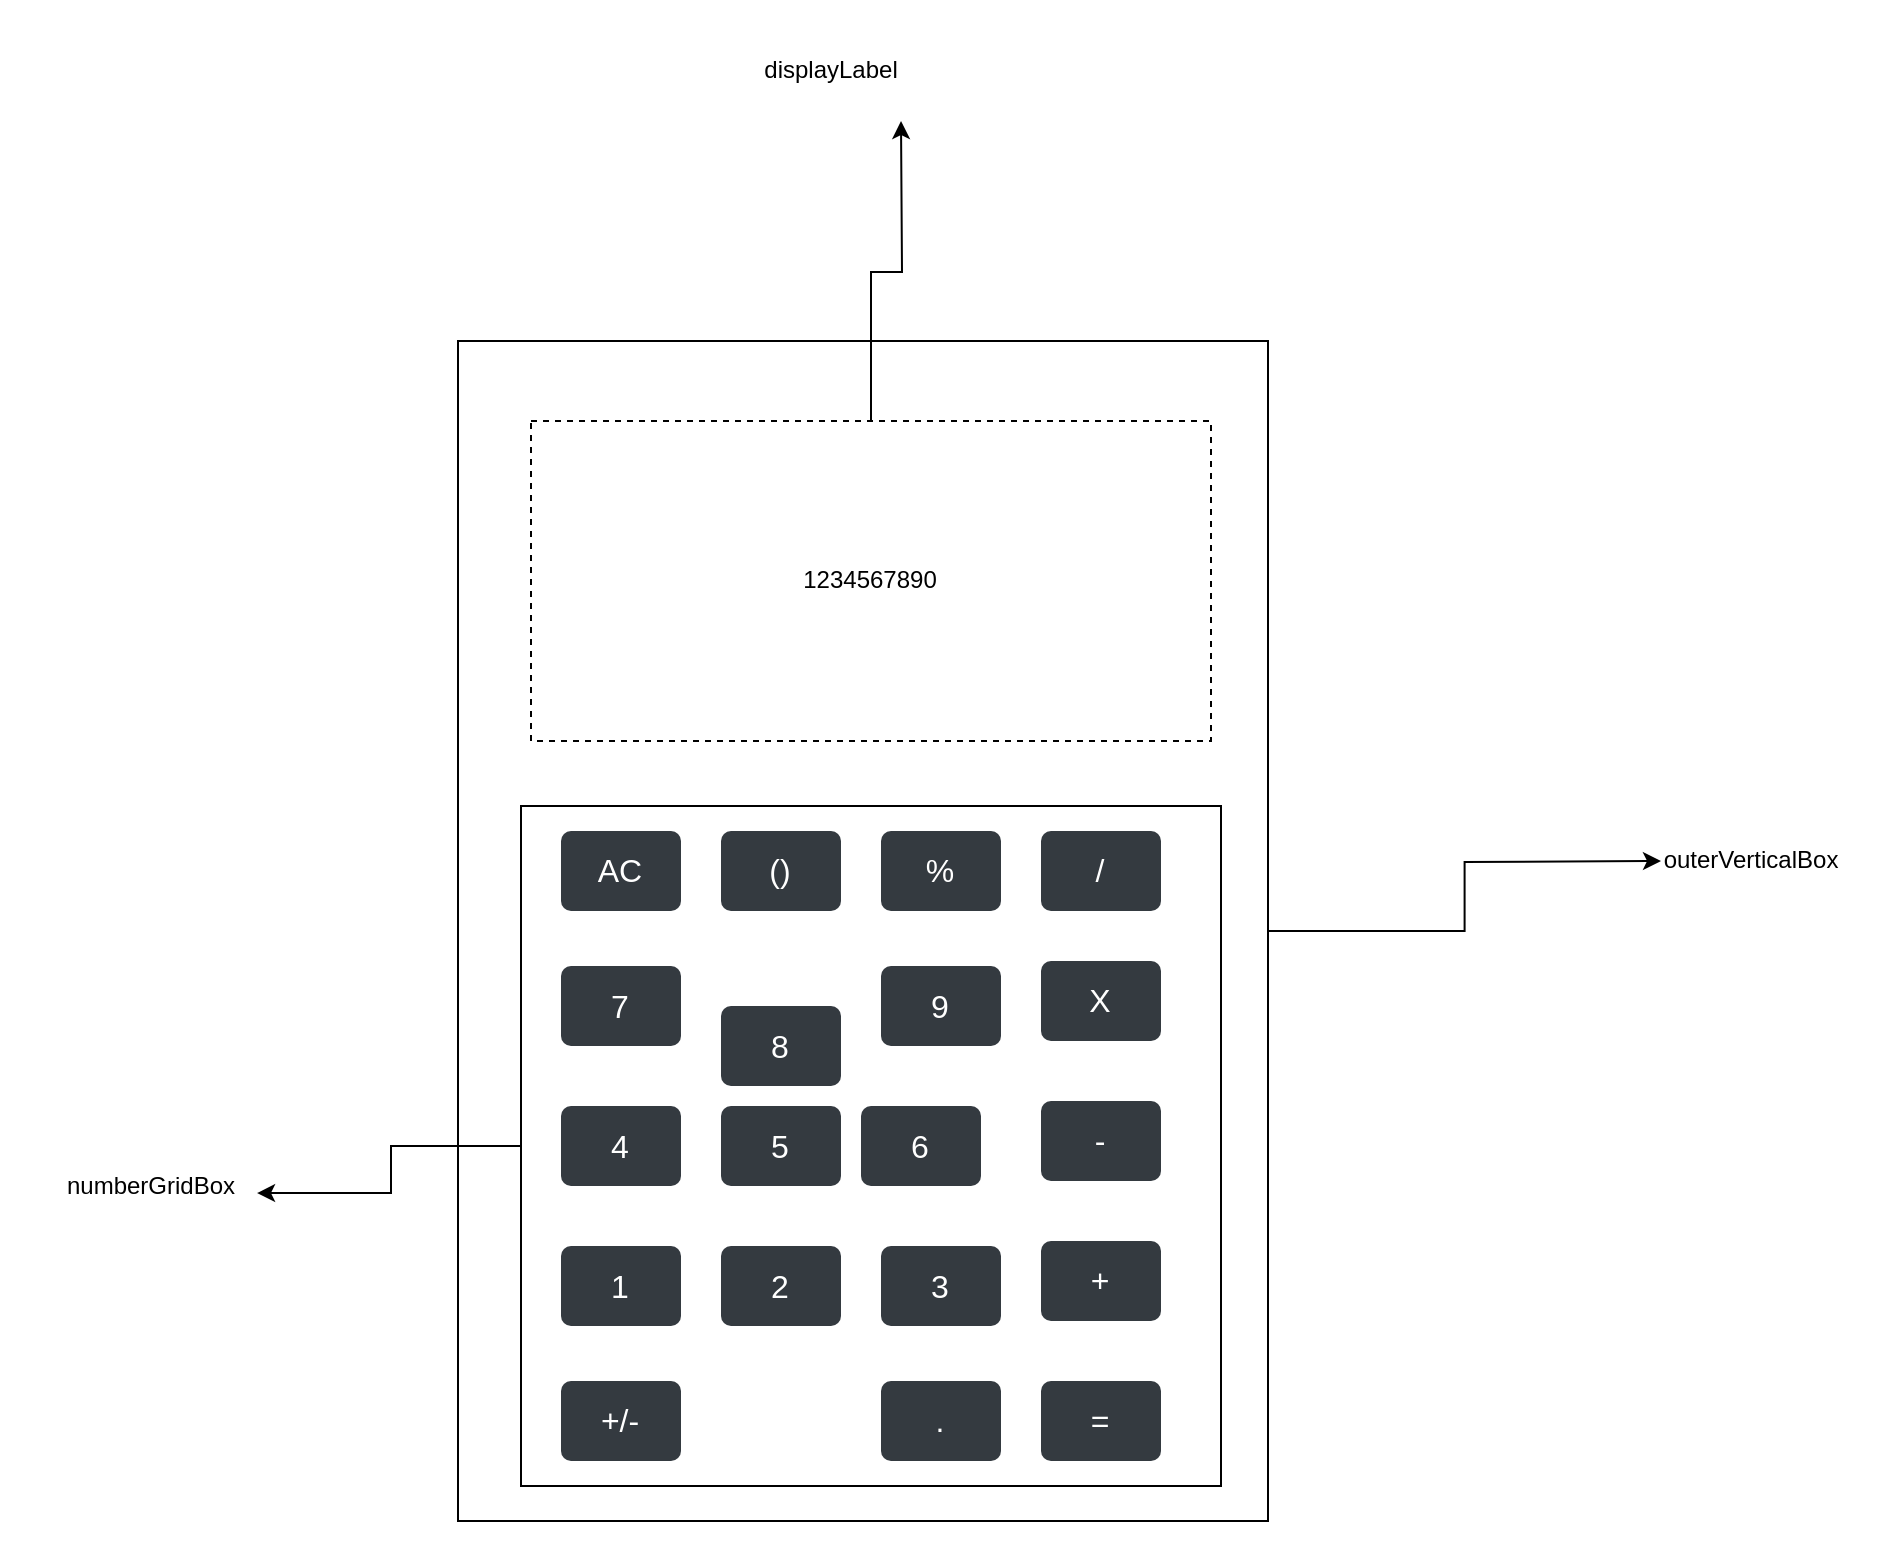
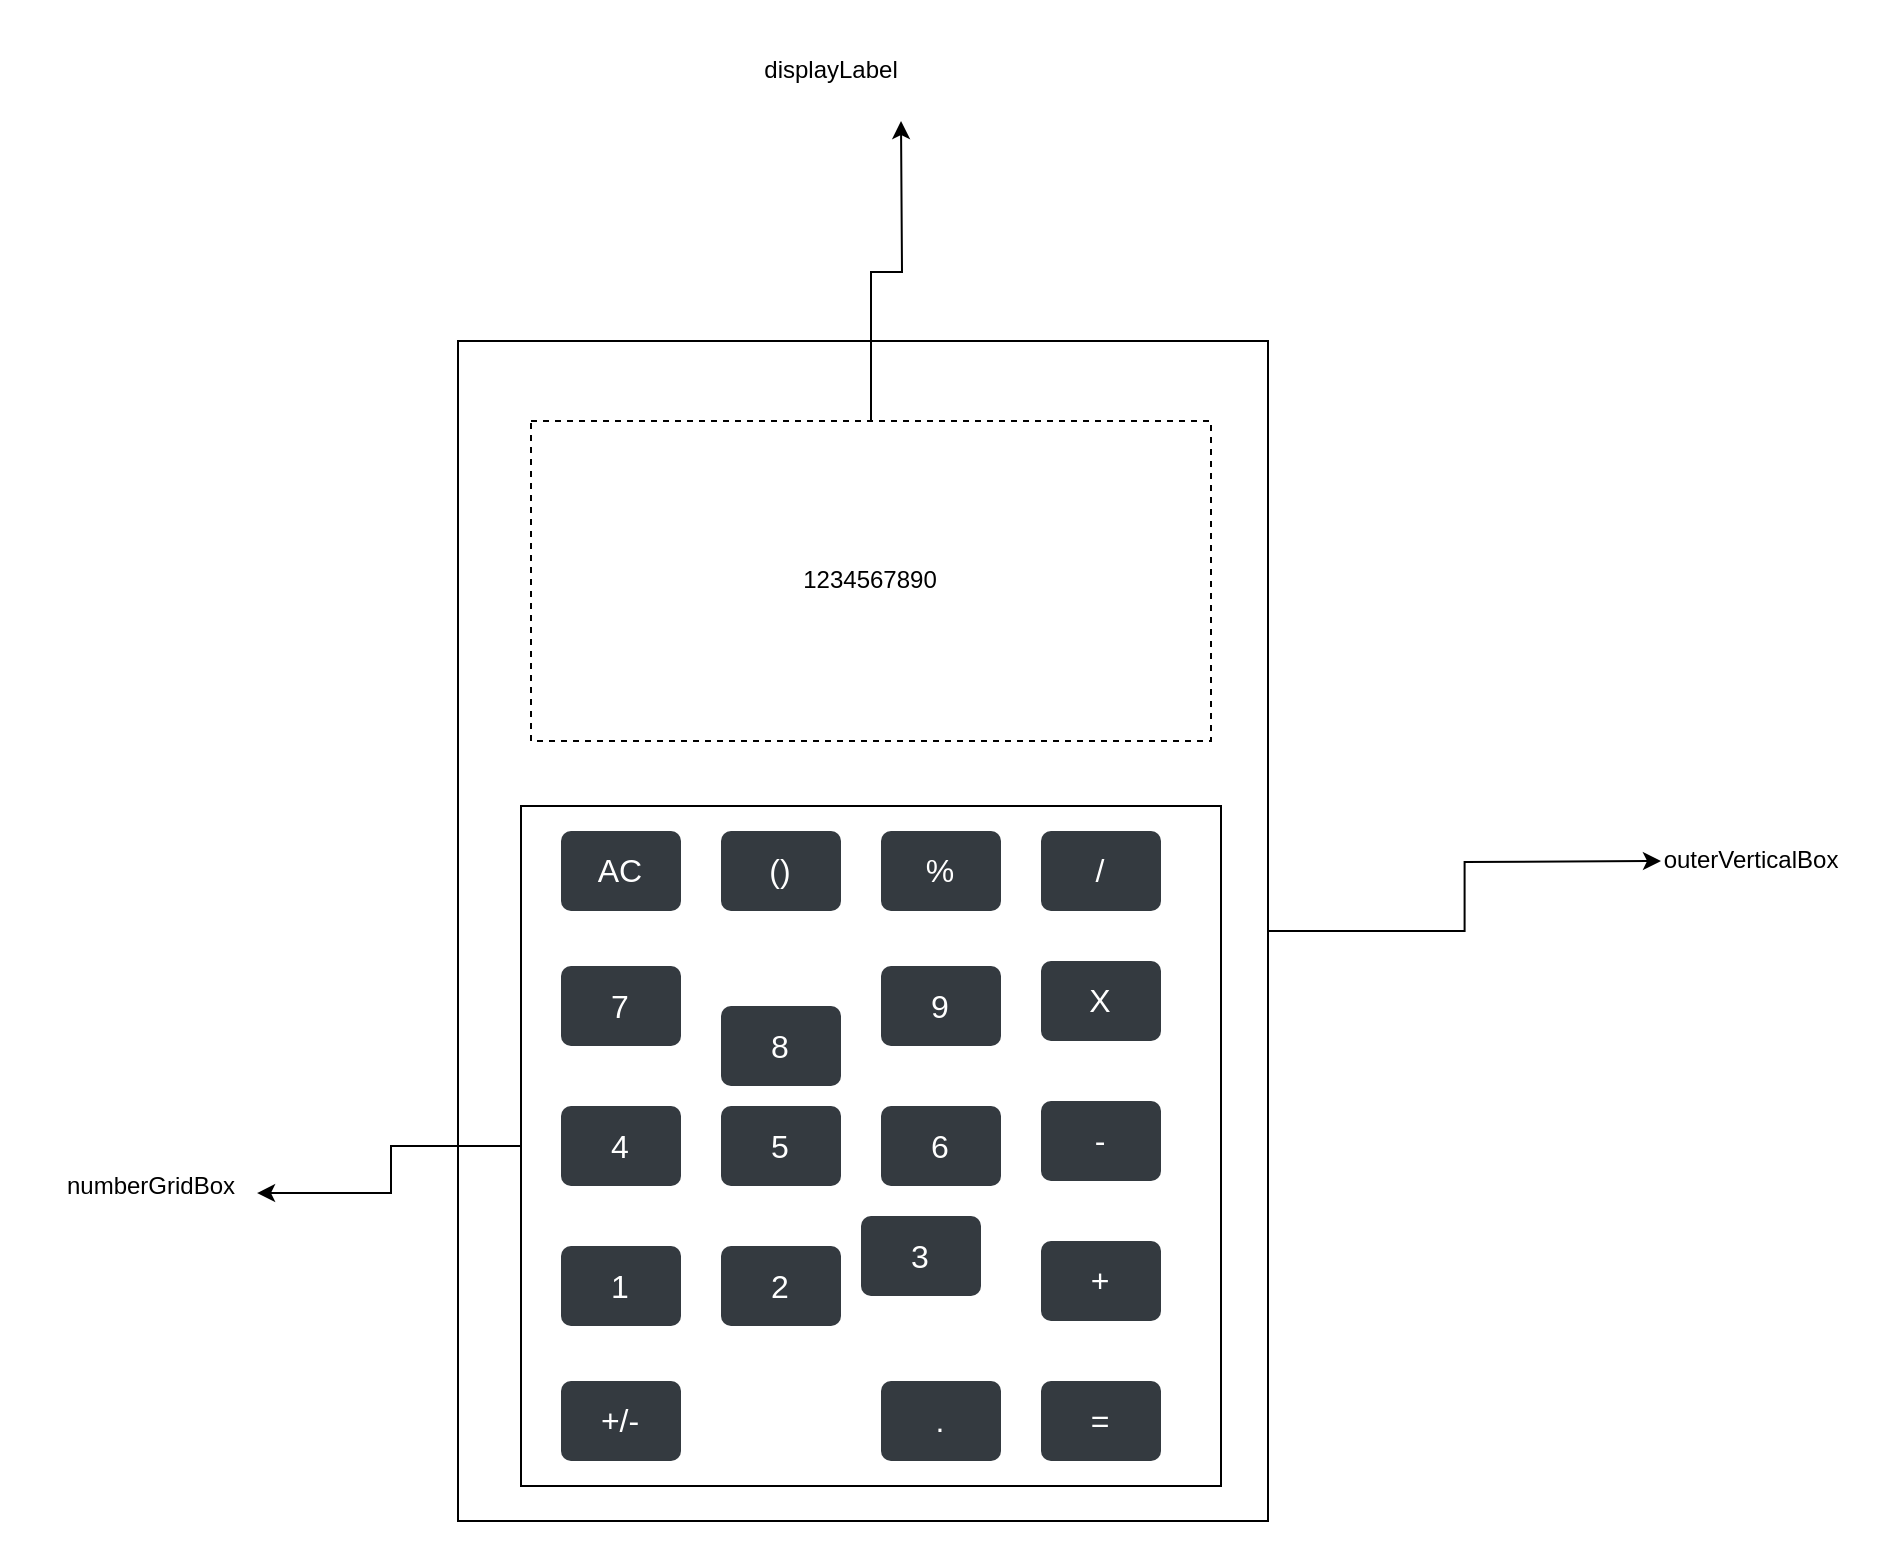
node "6": moved (921, 1146) -> (941, 1146)
node "3": moved (941, 1286) -> (921, 1256)
